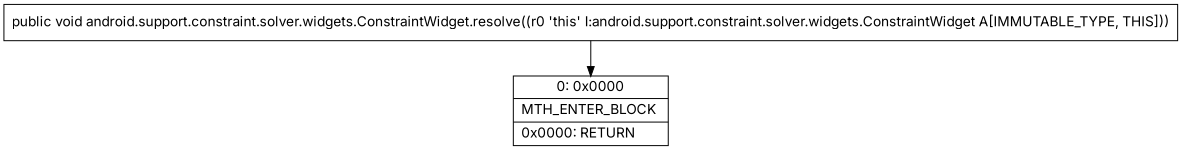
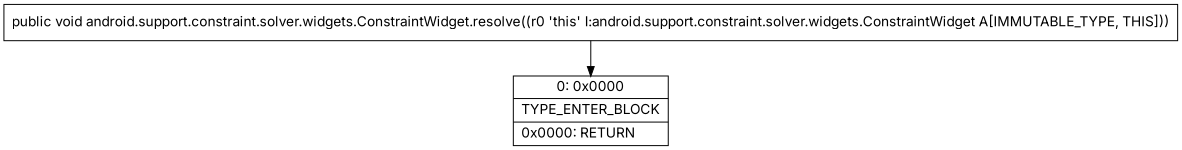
node "0: 0x0000": text "MTH_ENTER_BLOCK" -> "TYPE_ENTER_BLOCK"
